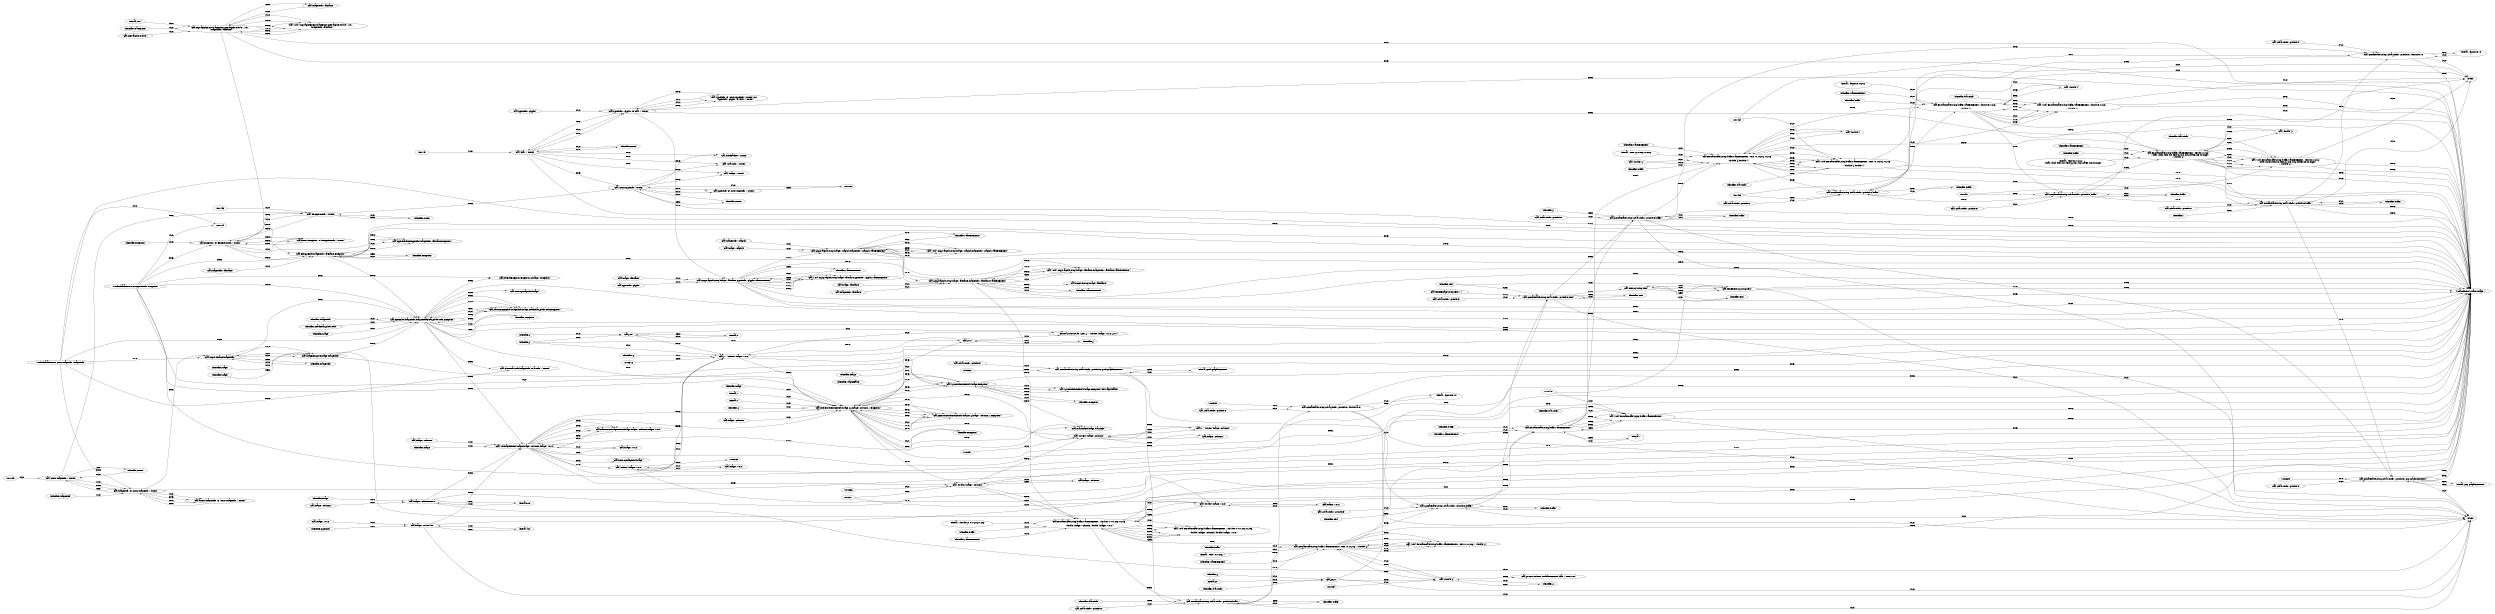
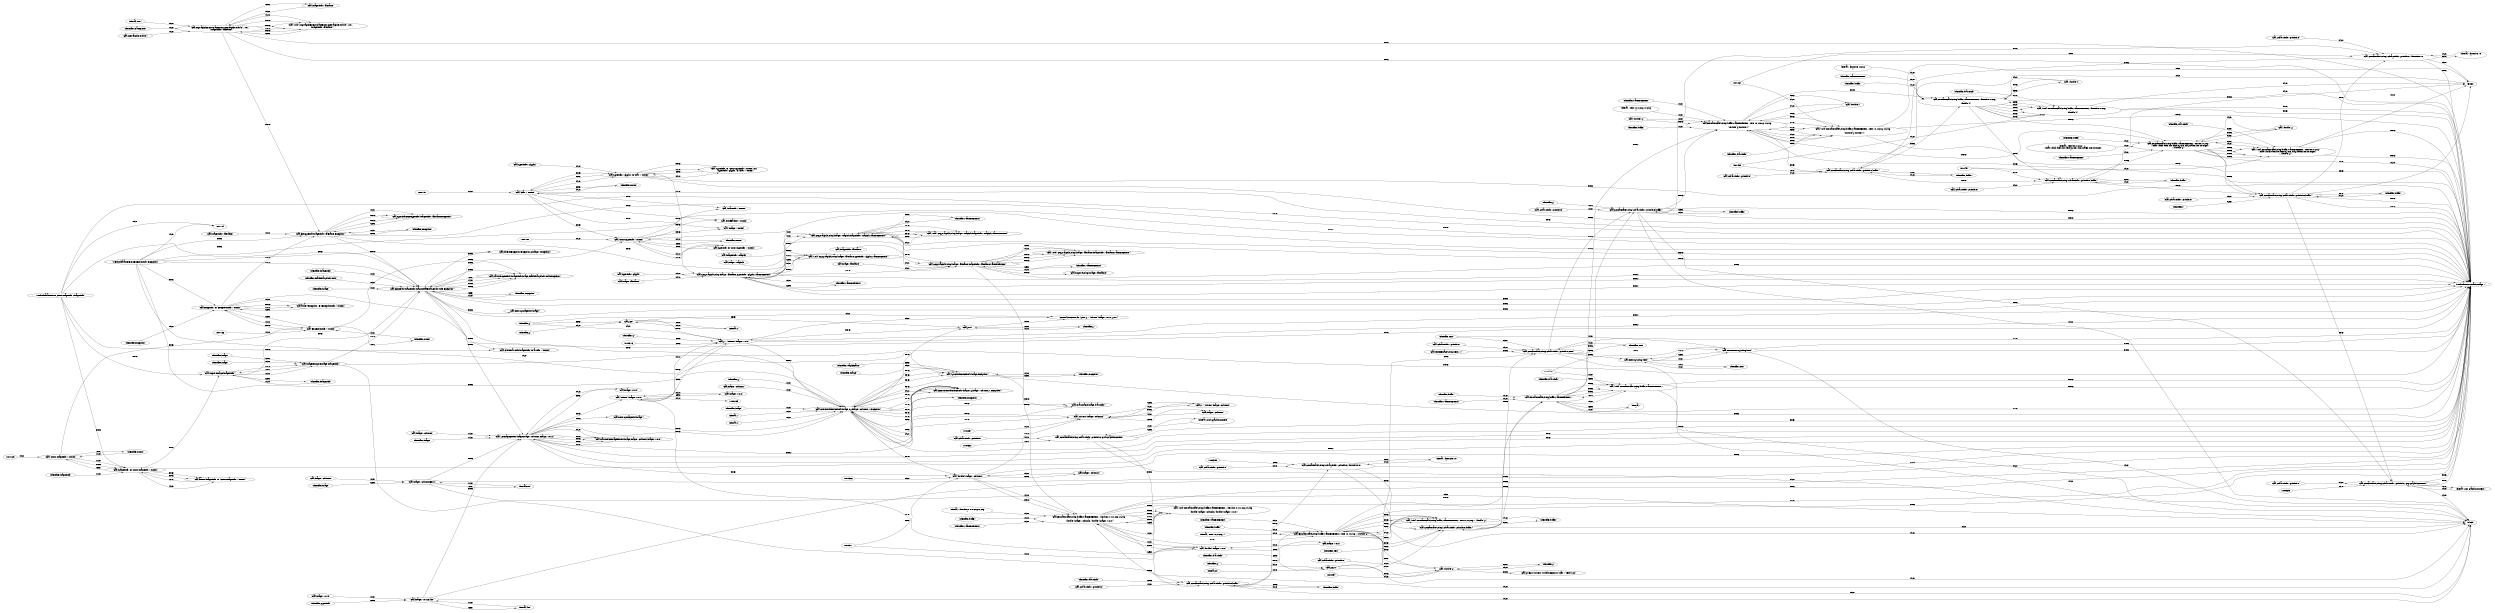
edge "(Call,type_info != (const TypeInfo *) NULL)" -> "1000190": now "(Call,type_info != (const TypeInfo *) NULL)" -> "(Call,(const TypeInfo *) NULL)"
node "(Call,SyncAuthenticPixels(image,exception) == MagickFalse)": removed
edge "(Call,(double) image->rows)" -> "(MethodReturn,static Image *)": removed, label "DDG:"
